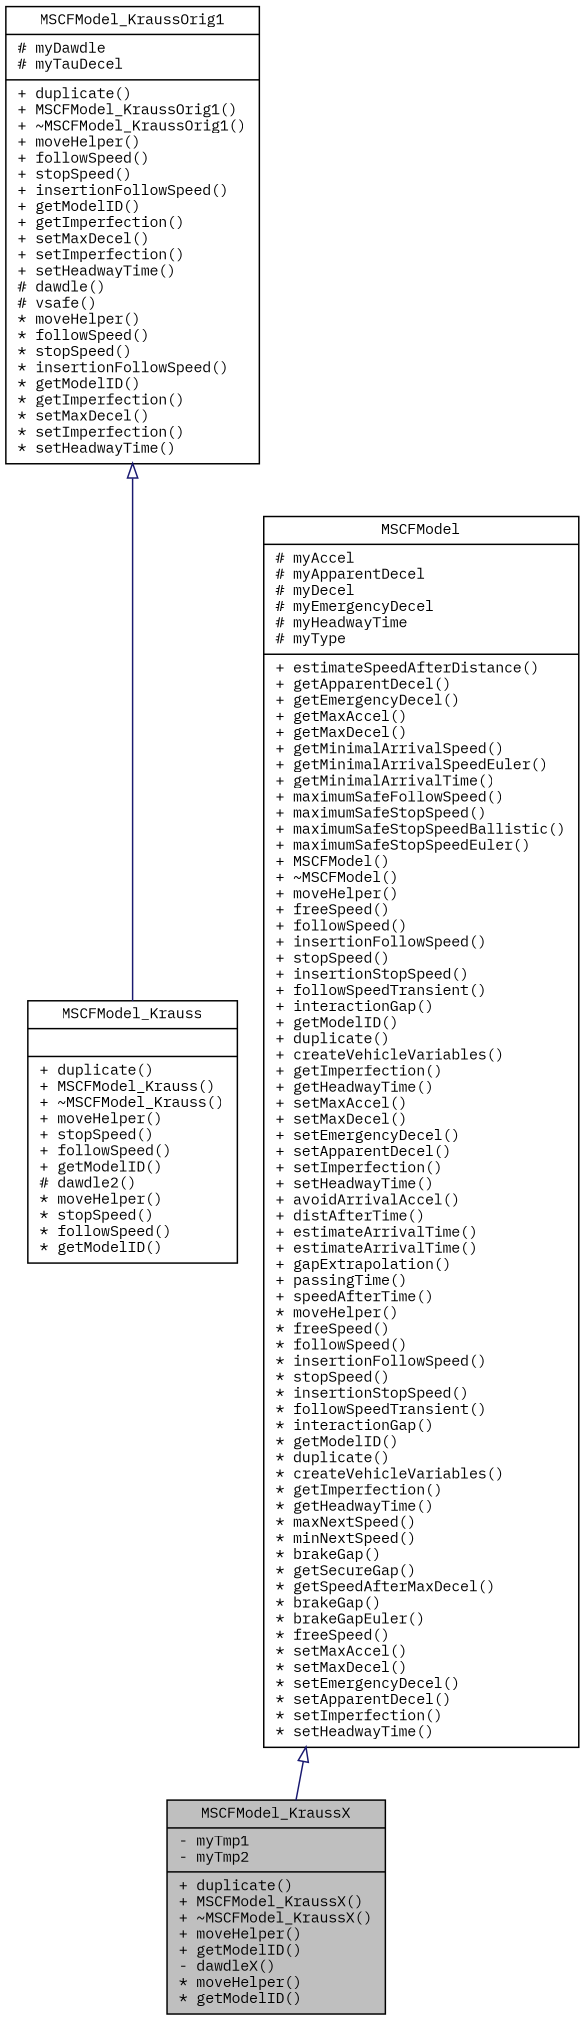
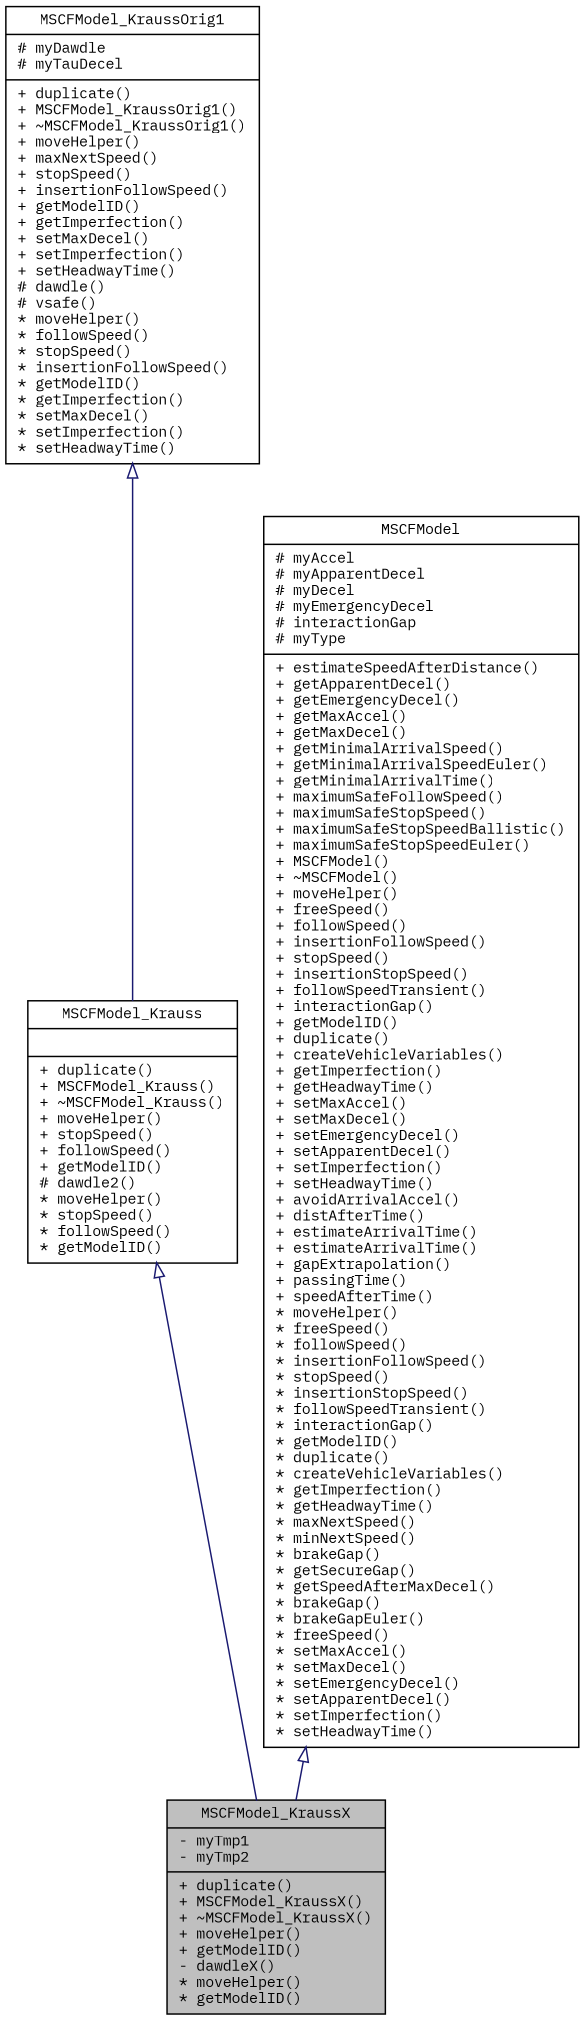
node "MSCFModel_KraussOrig1": text "+ followSpeed()" -> "+ maxNextSpeed()"
node "MSCFModel": text "# myHeadwayTime" -> "# interactionGap"
edge "MSCFModel_KraussX" -> "MSCFModel_Krauss": added
